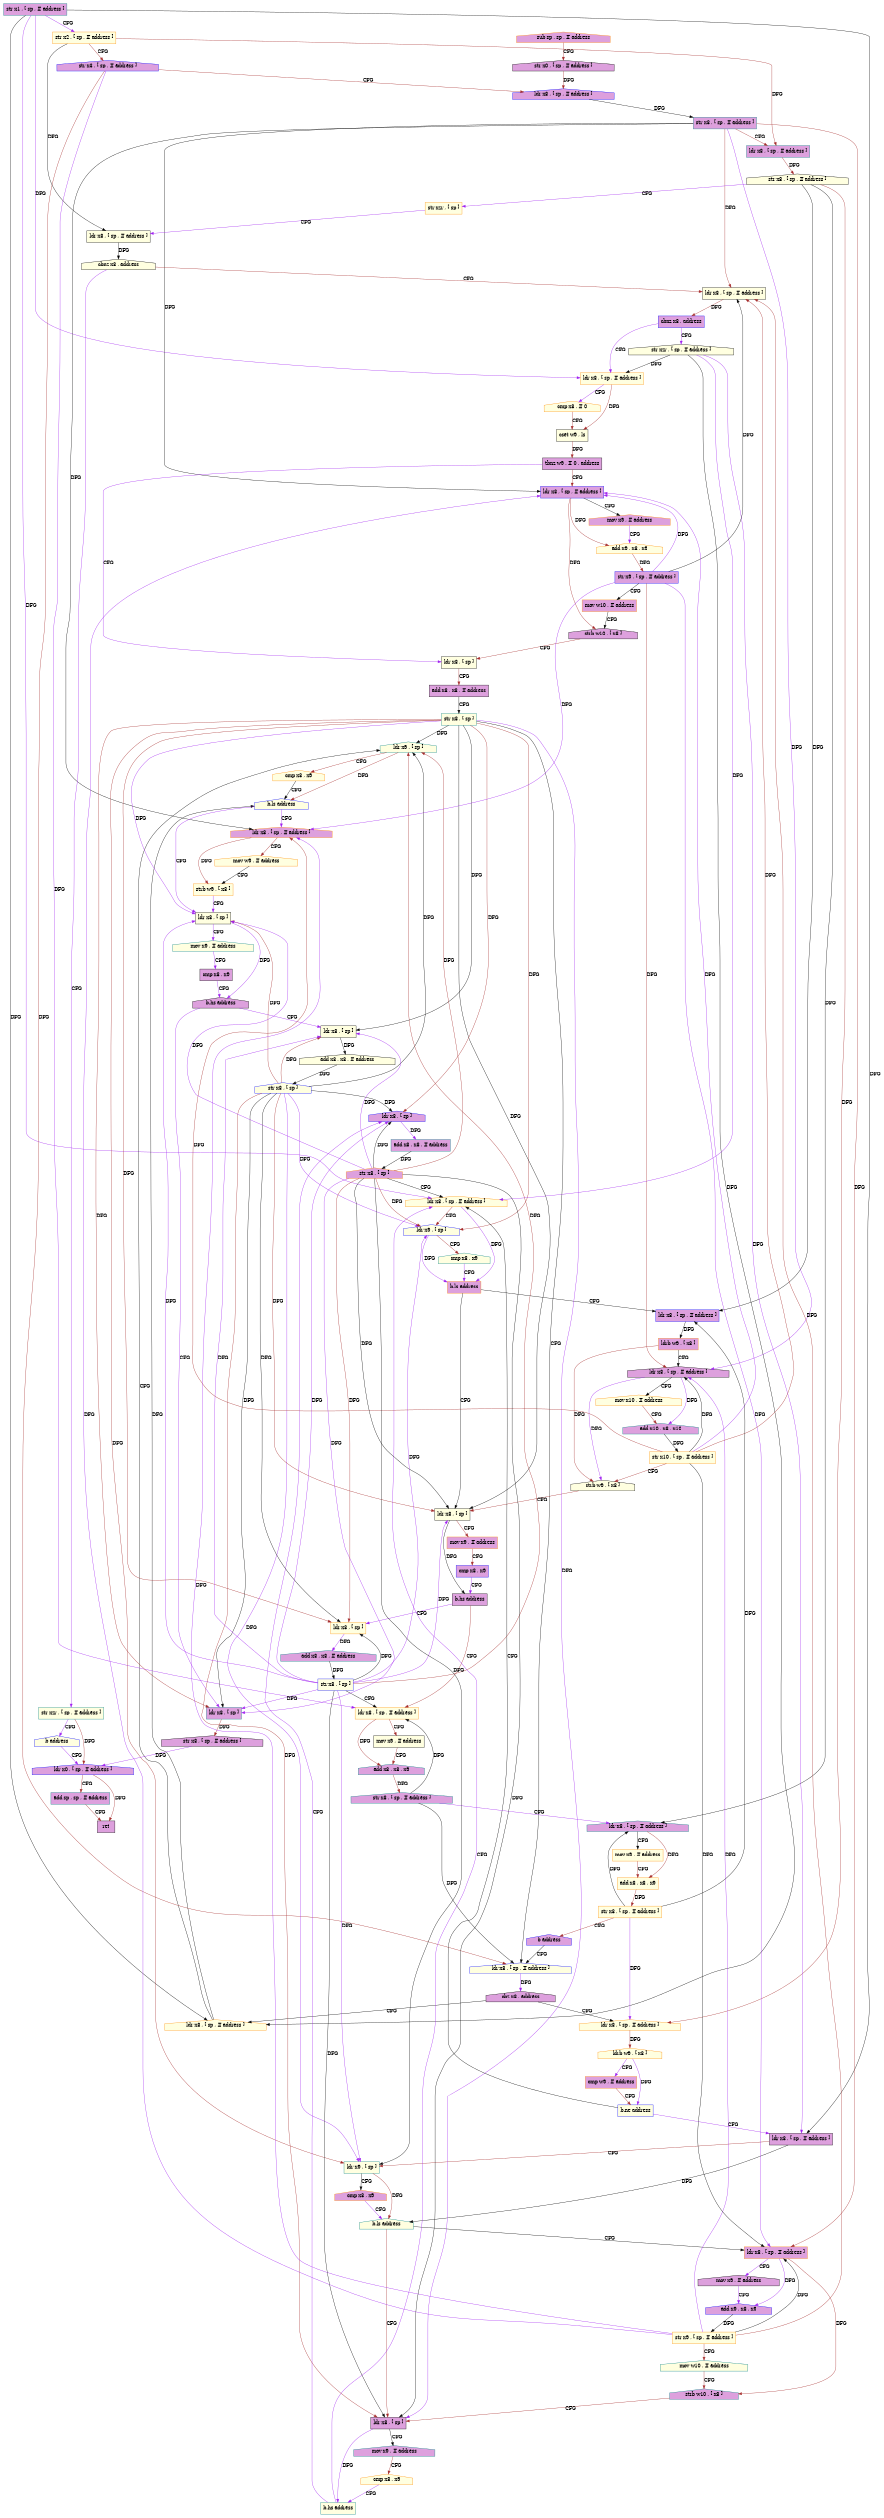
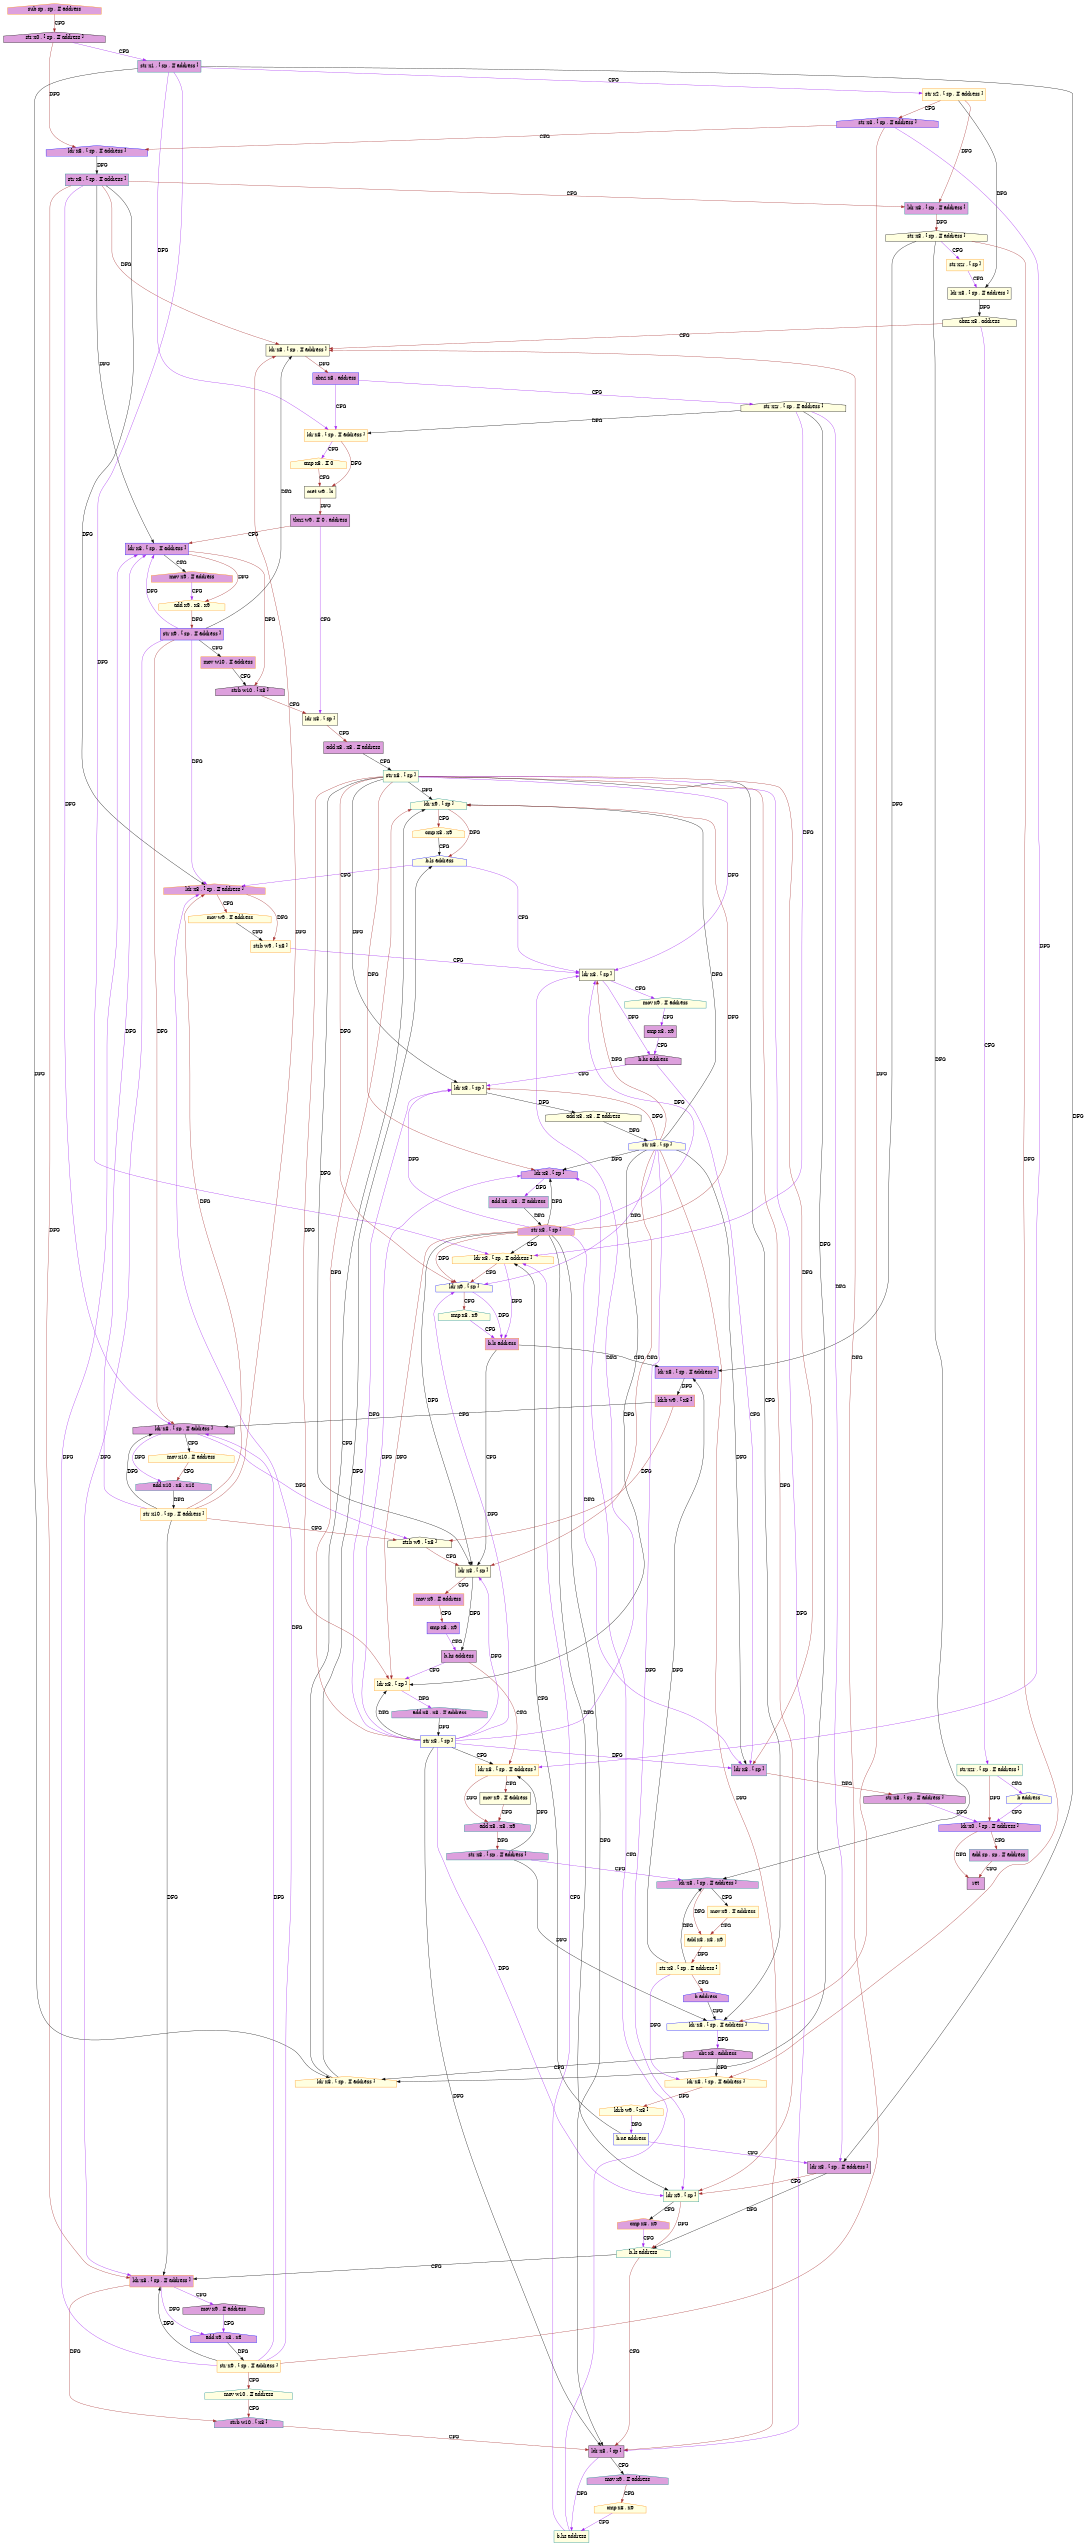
edge "str x0 , [ sp , # address ]" -> "str x1 , [ sp , # address ]": added, label "CFG"
node "cmp w9 , # address": removed
